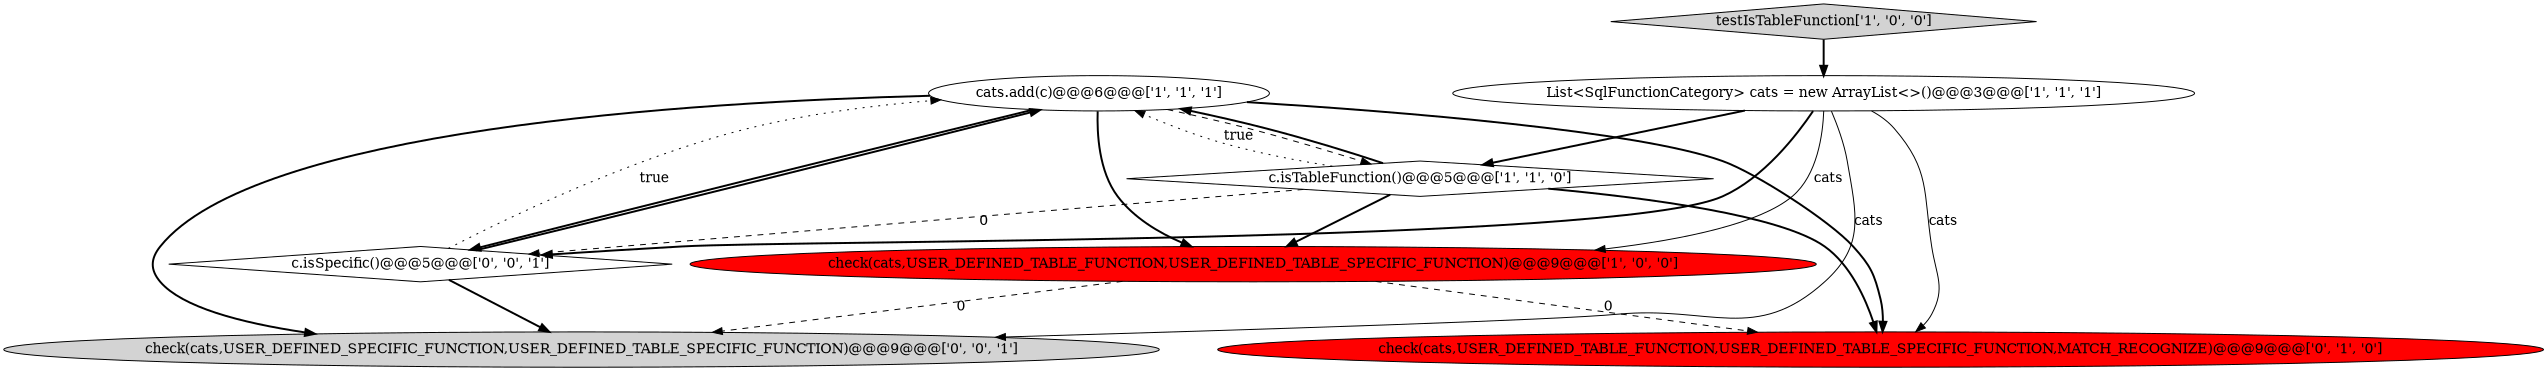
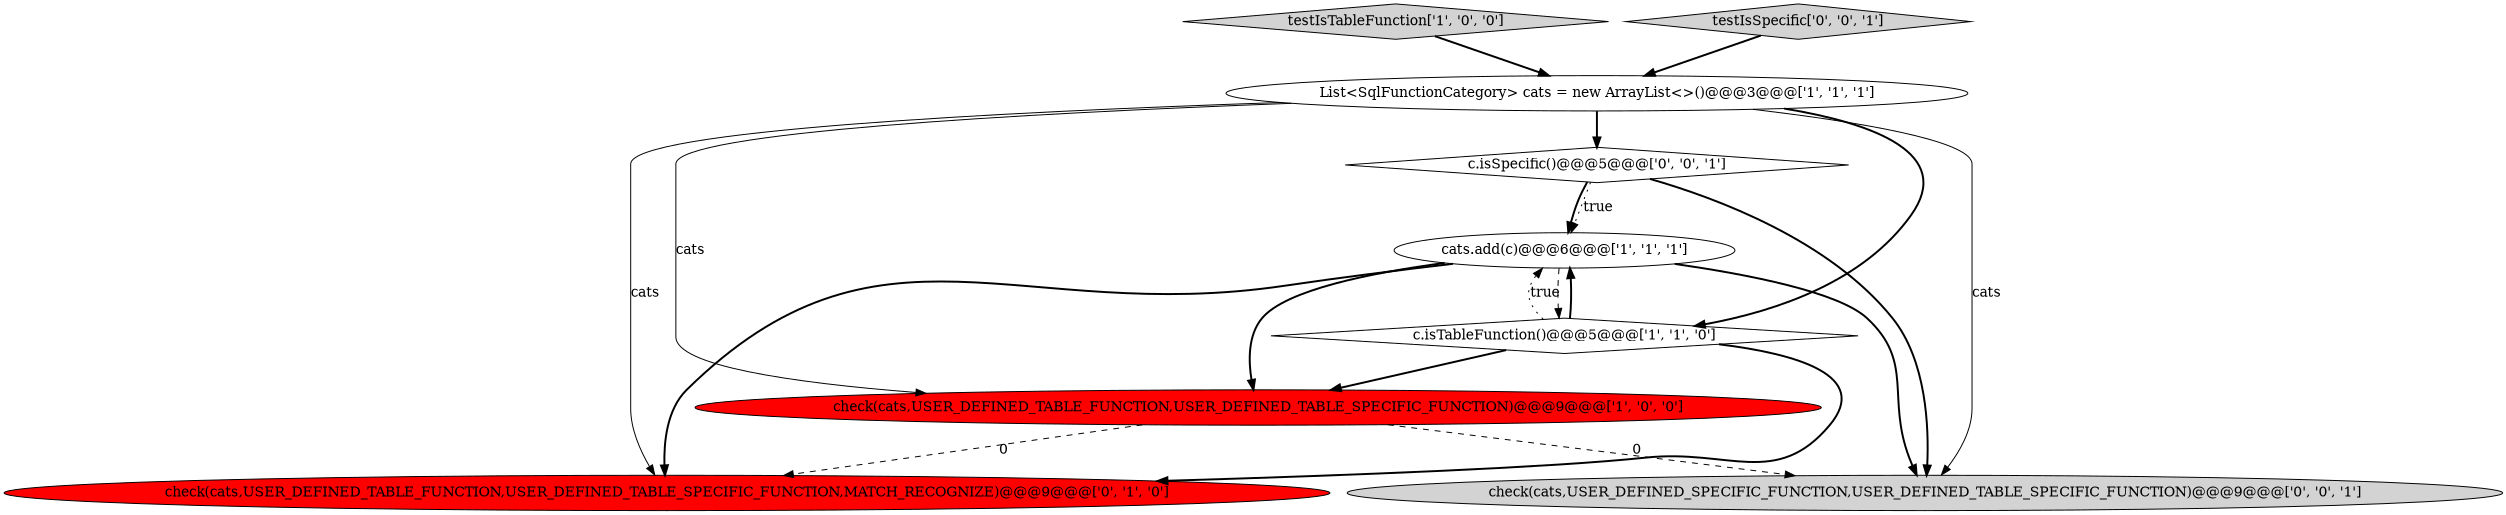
node "testIsSpecific['0', '0', '1']": added
edge "cats.add(c)@@@6@@@['1', '1', '1']" -> "c.isSpecific()@@@5@@@['0', '0', '1']": removed
edge "c.isTableFunction()@@@5@@@['1', '1', '0']" -> "c.isSpecific()@@@5@@@['0', '0', '1']": removed, label "0"
